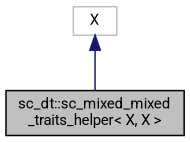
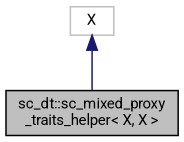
node "sc_dt::sc_mixed_mixed _traits_helper< X, X >": label "sc_dt::sc_mixed_mixed _traits_helper< X, X >" -> "sc_dt::sc_mixed_proxy _traits_helper< X, X >"
